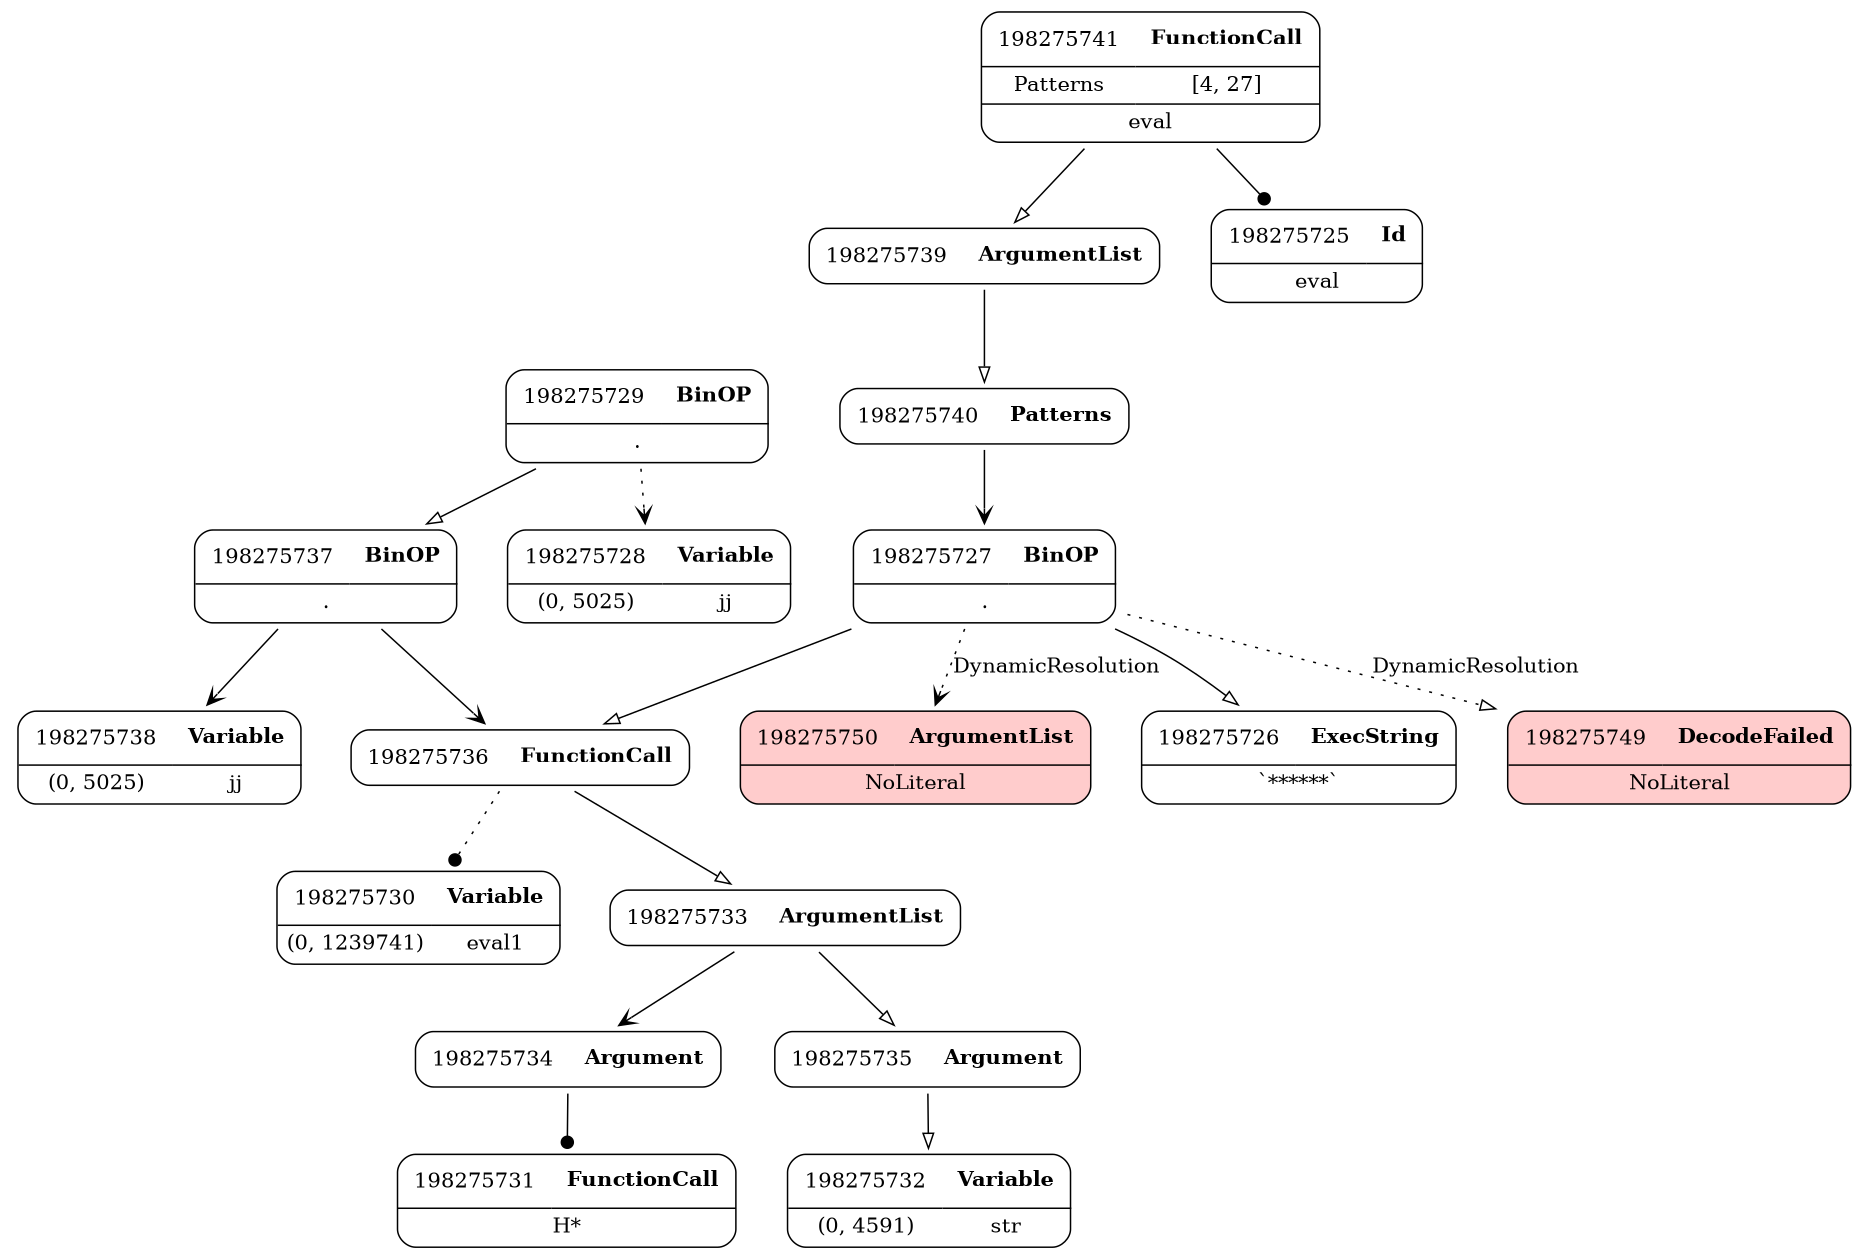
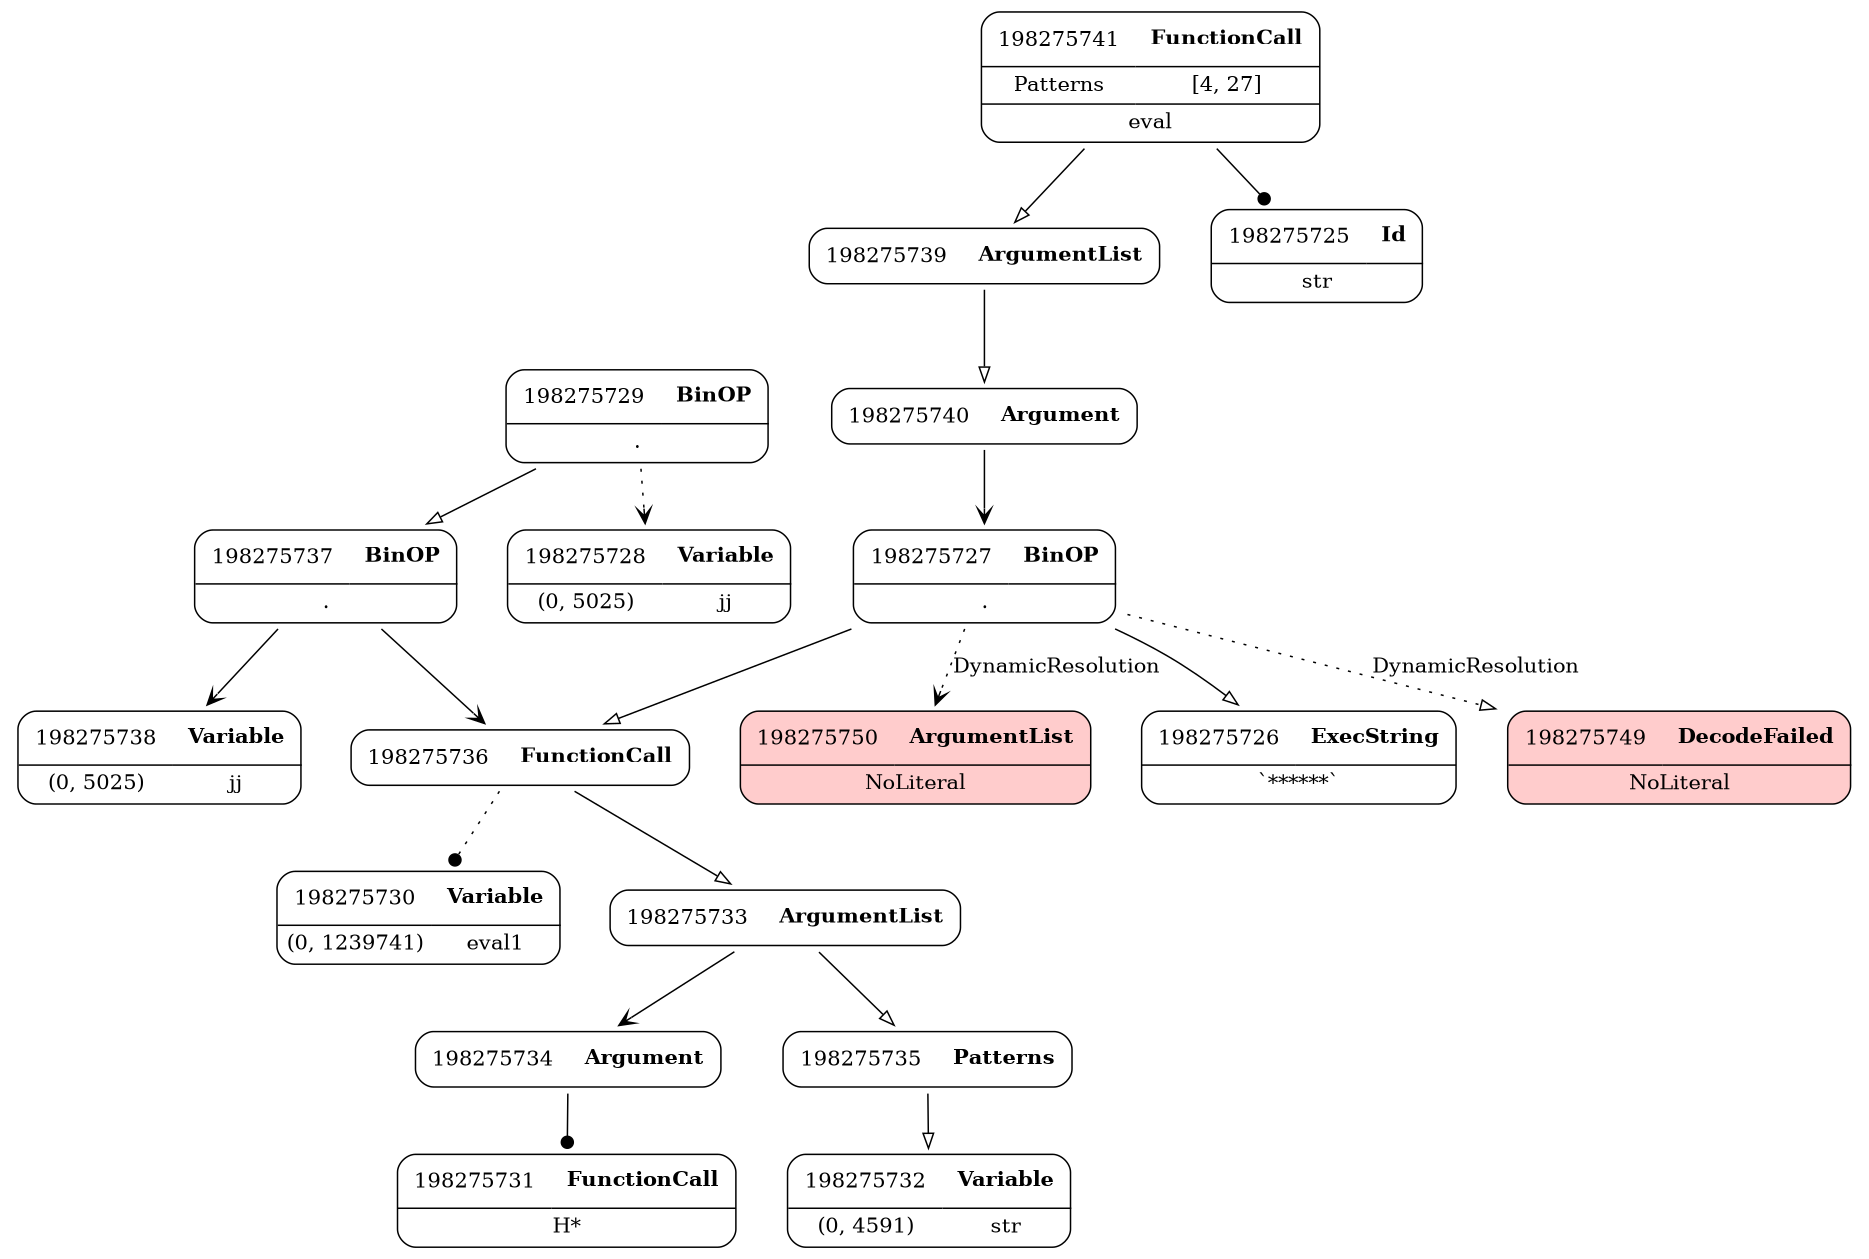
node "198275725": text "eval" -> "str"
node "198275740": text "Patterns" -> "Argument"
node "198275735": text "Argument" -> "Patterns"
